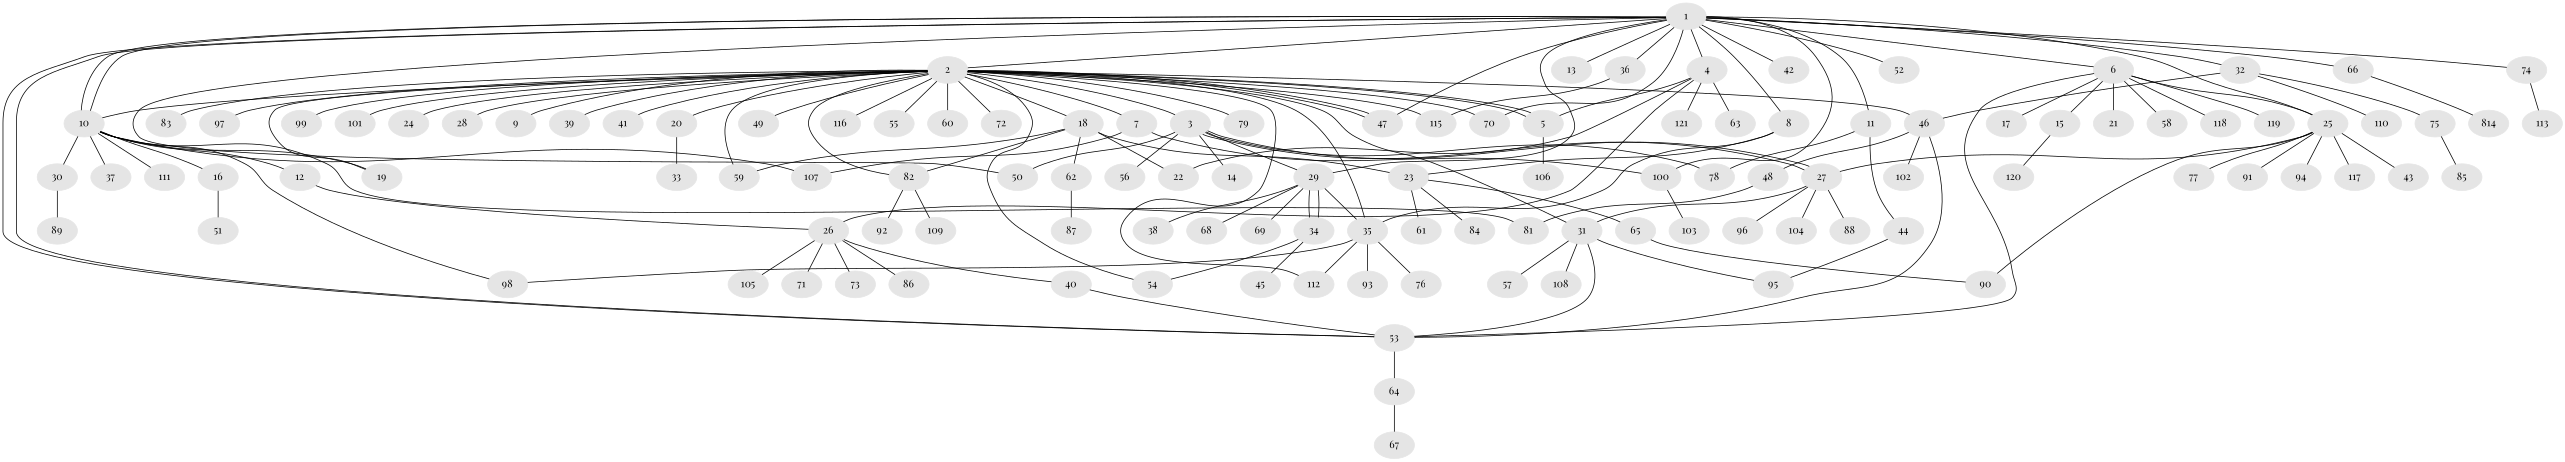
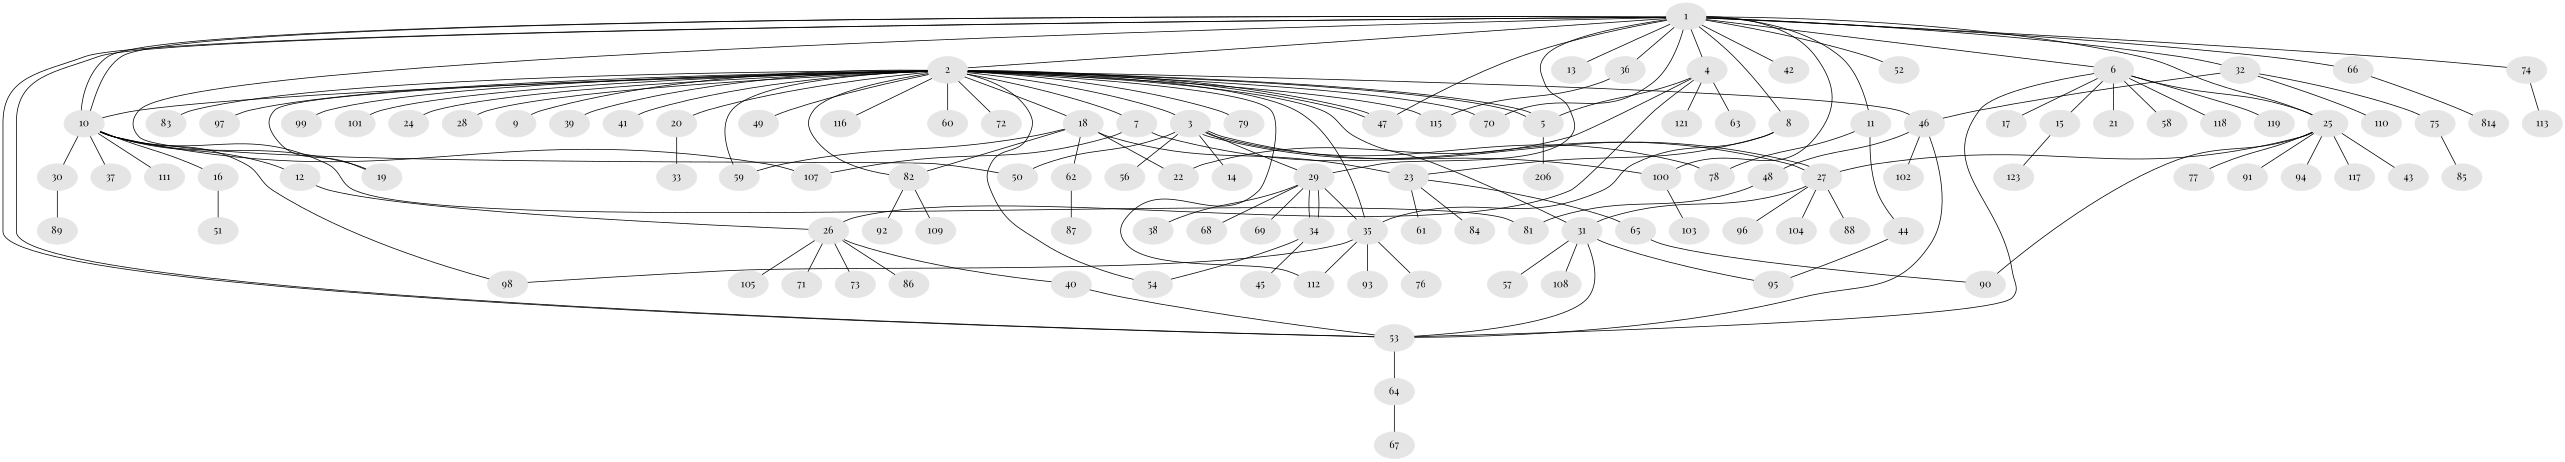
node "55": removed
node "106": label "106" -> "206"
node "120": label "120" -> "123"
